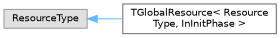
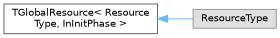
edge "TGlobalResource< Resource Type, InInitPhase >" -> "ResourceType": reversed
